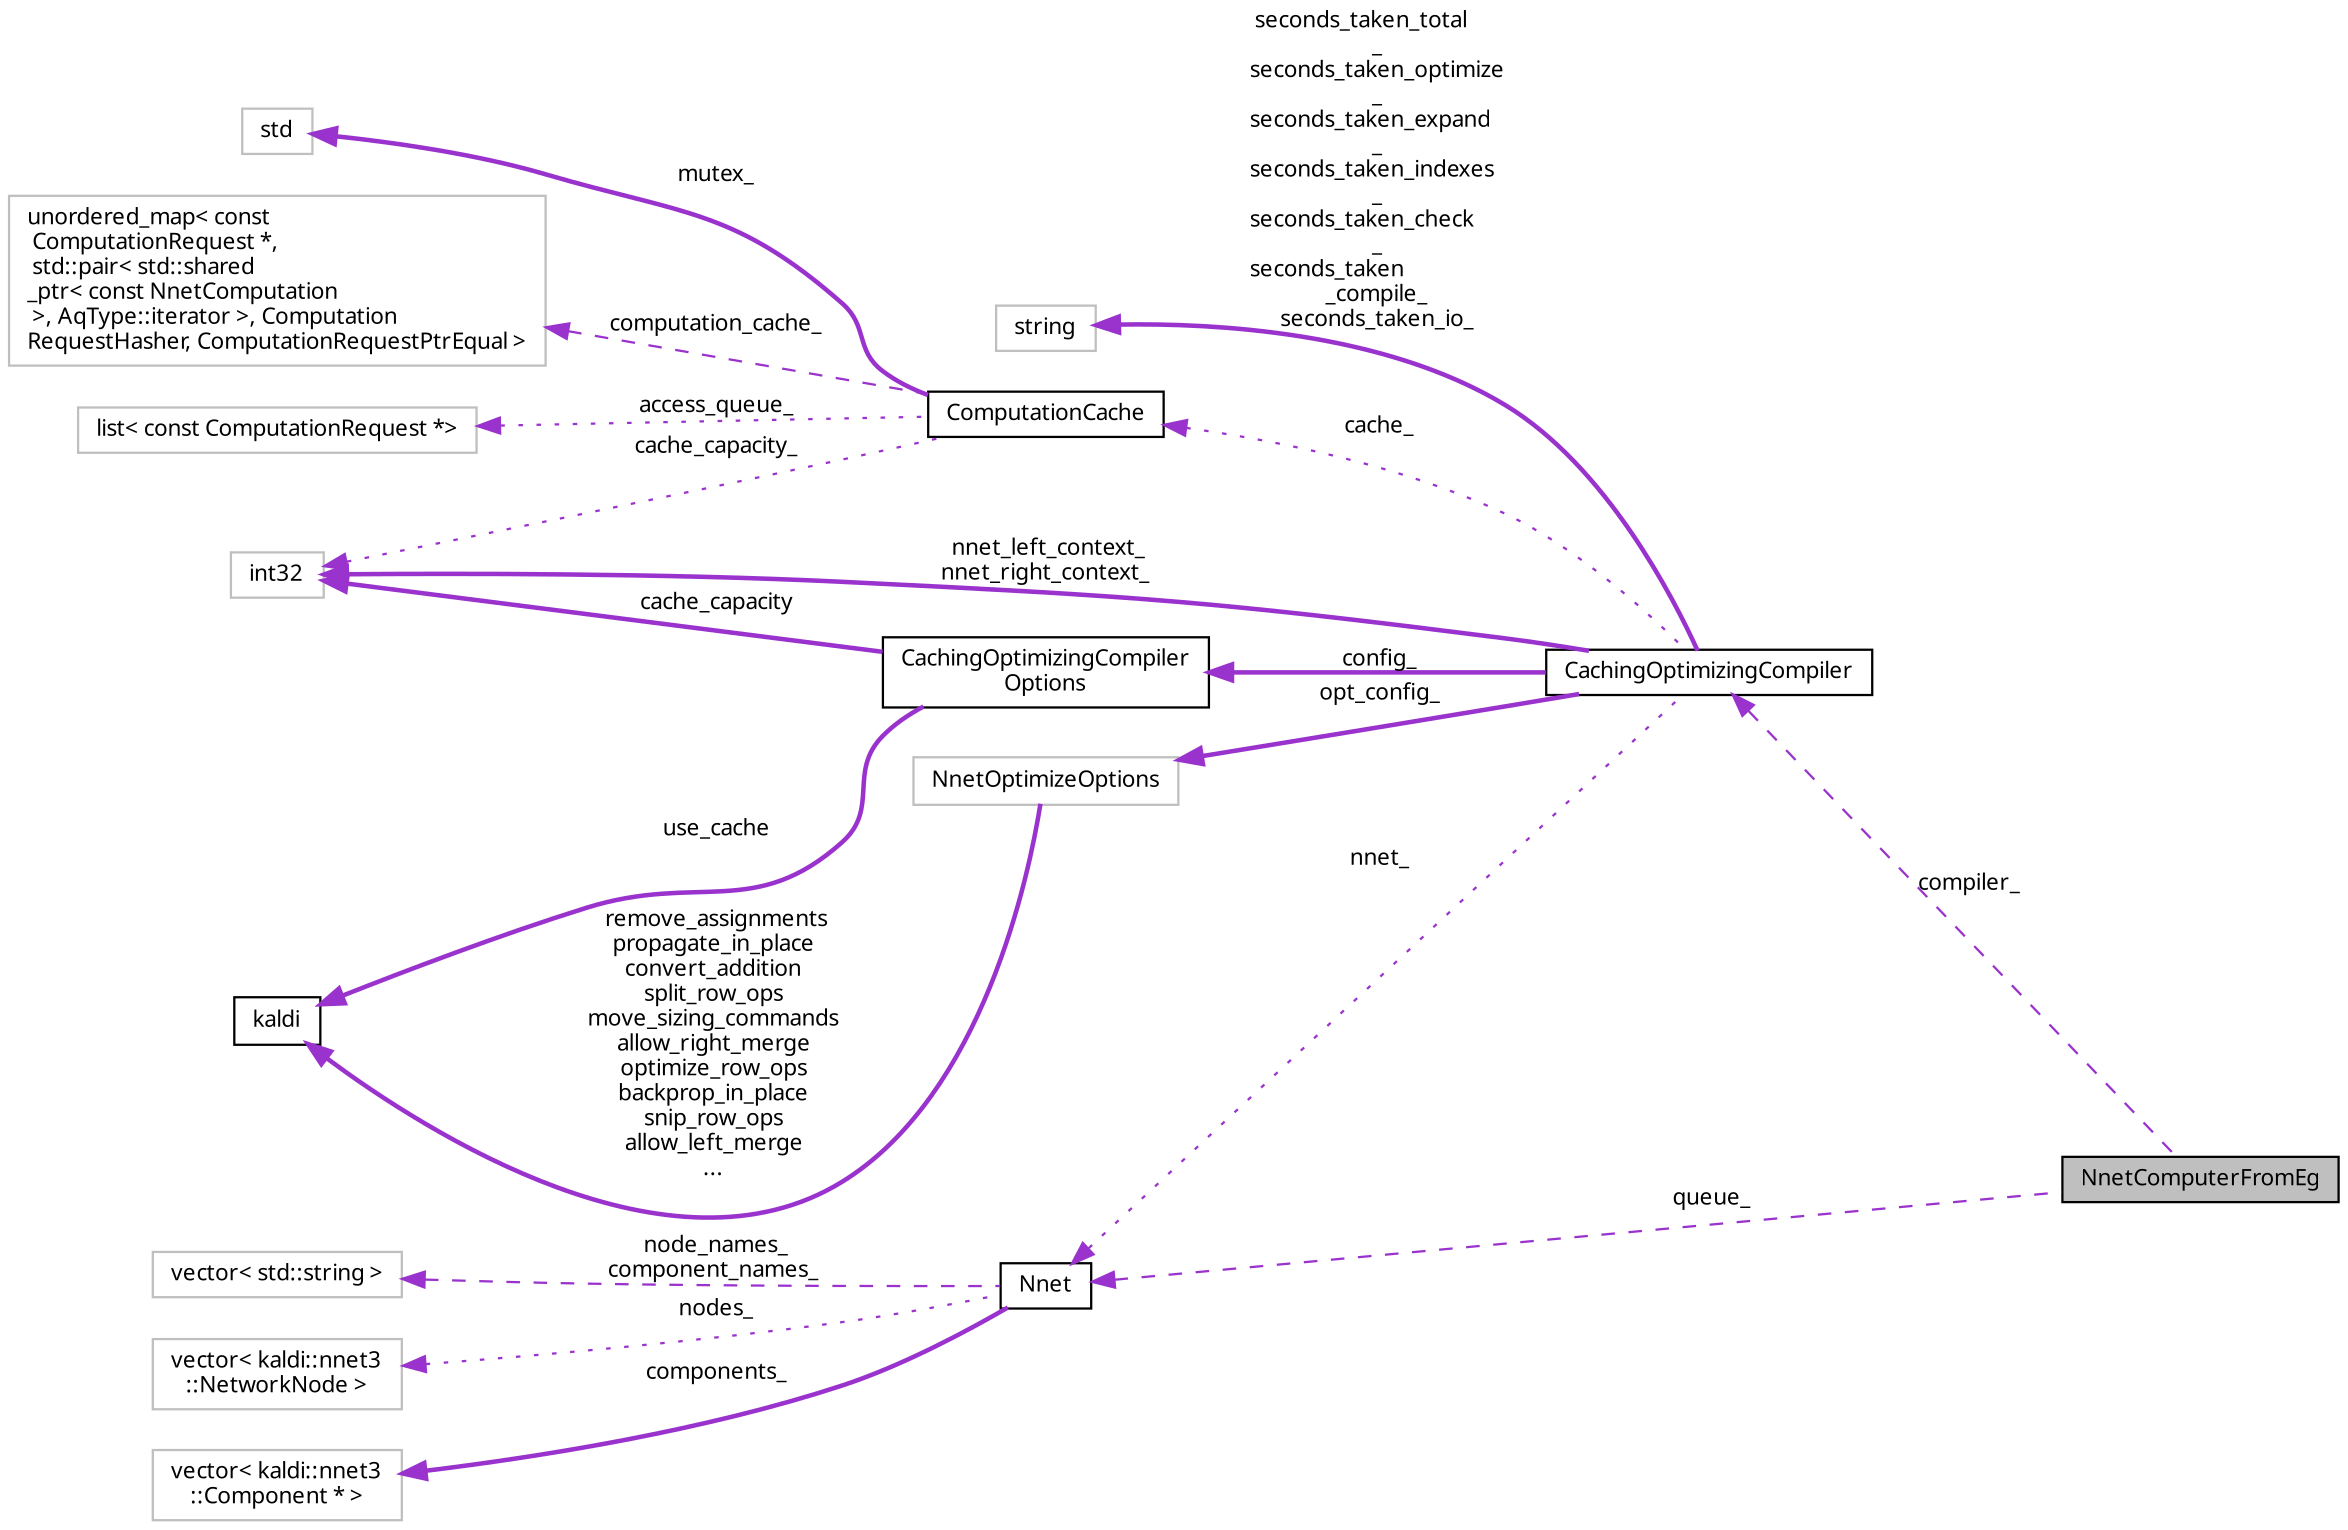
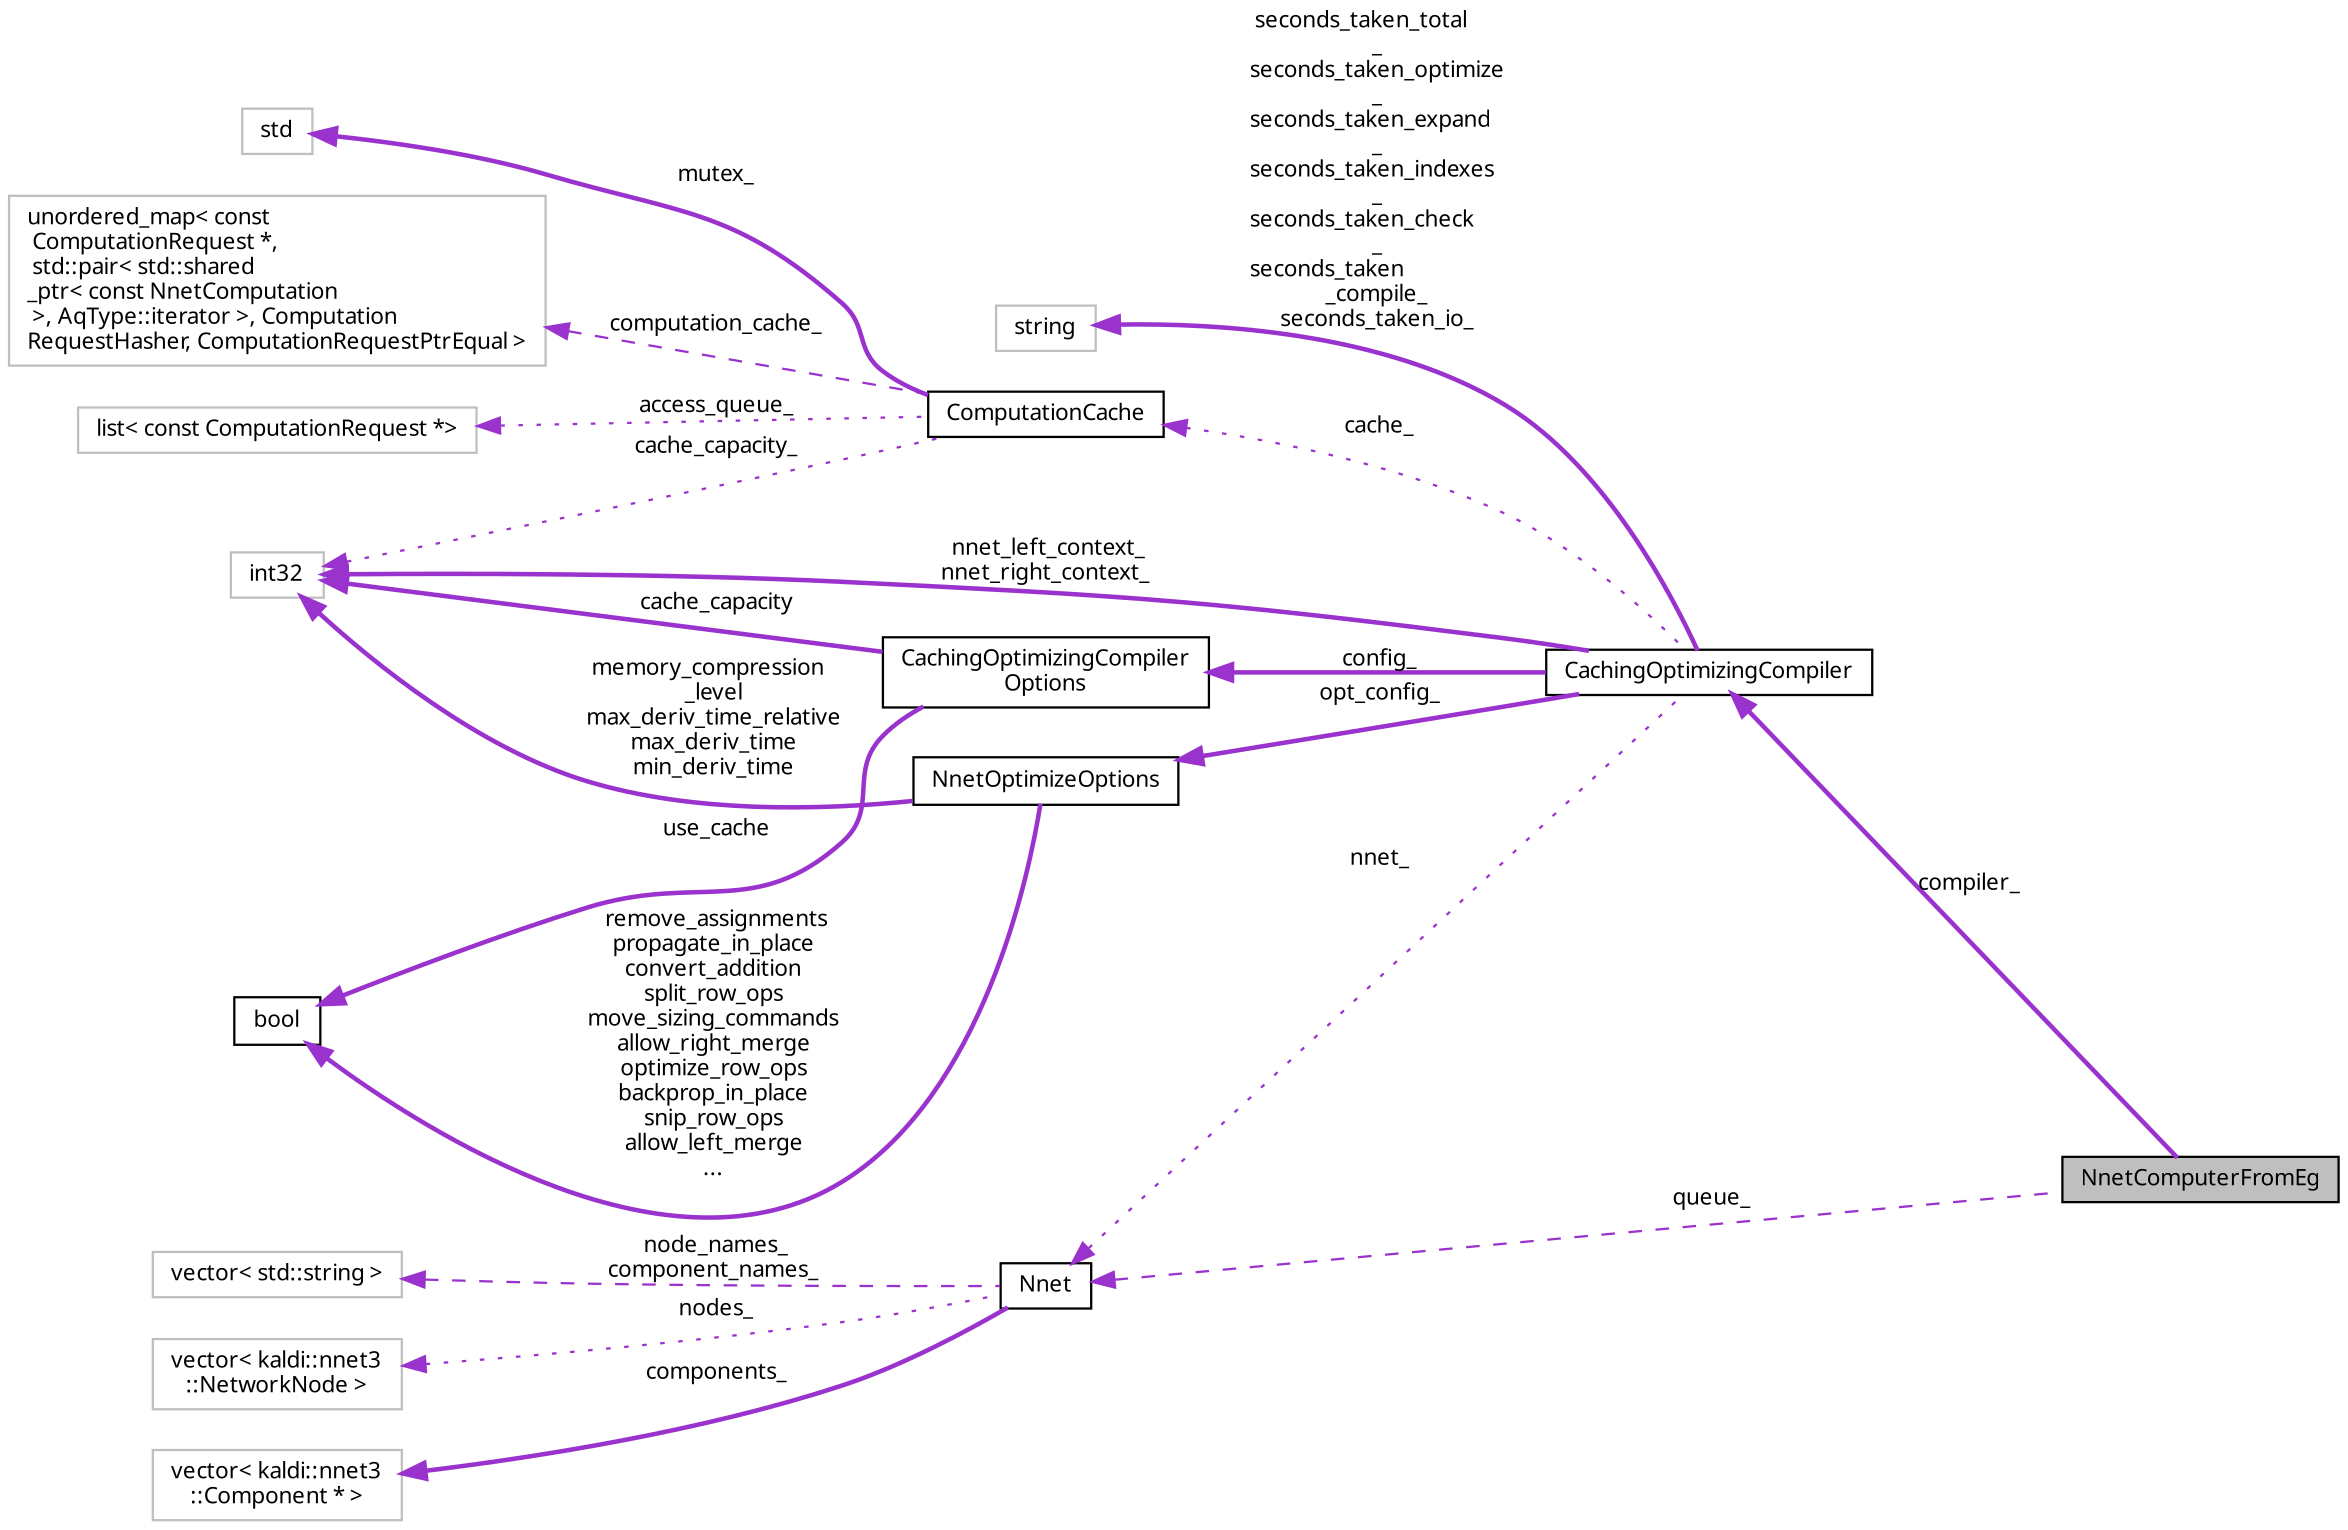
node "NnetOptimizeOptions": color grey75 -> black
edge "NnetOptimizeOptions" -> "int32": added, label "memory_compression _level max_deriv_time_relative max_deriv_time min_deriv_time"
edge "NnetComputerFromEg" -> "CachingOptimizingCompiler": style dashed -> bold
node "kaldi": label "kaldi" -> "bool"
